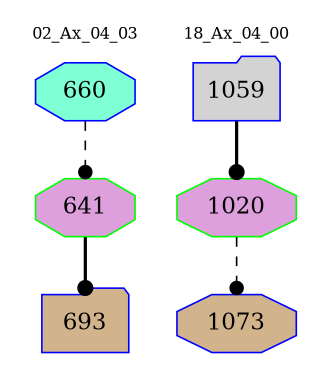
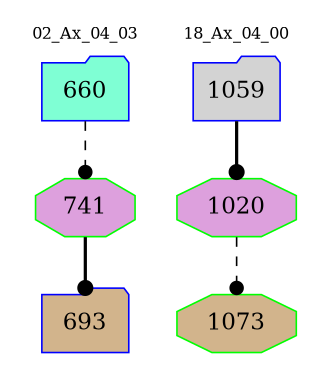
node "660": shape octagon -> folder
node "641": label "641" -> "741"
node "1073": color blue -> green
